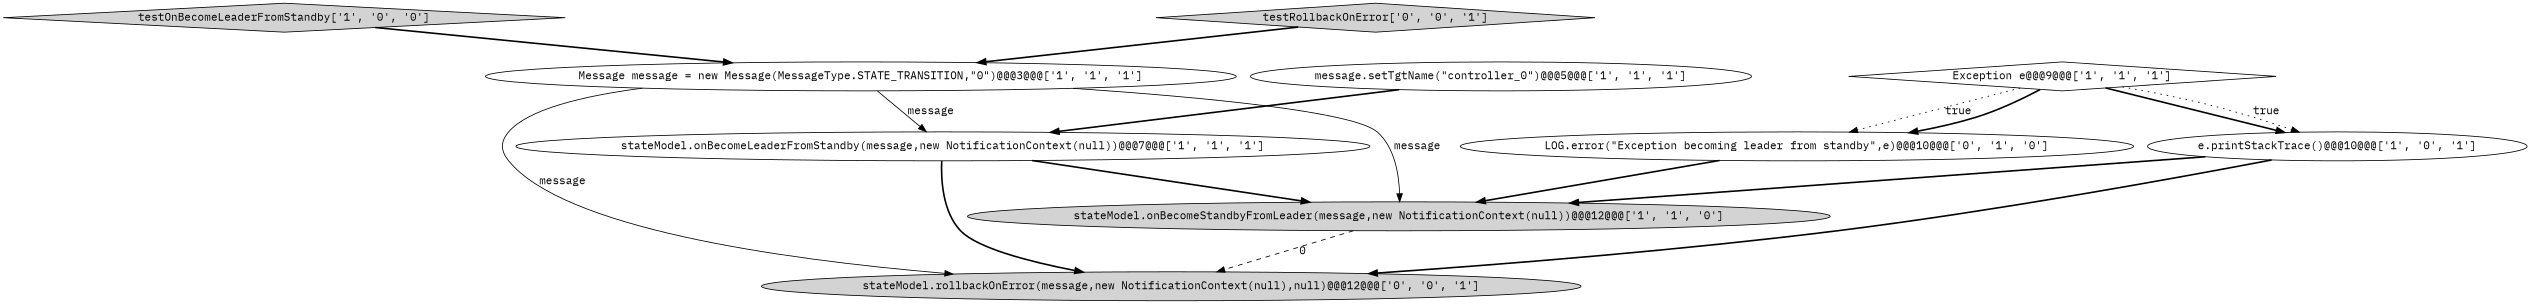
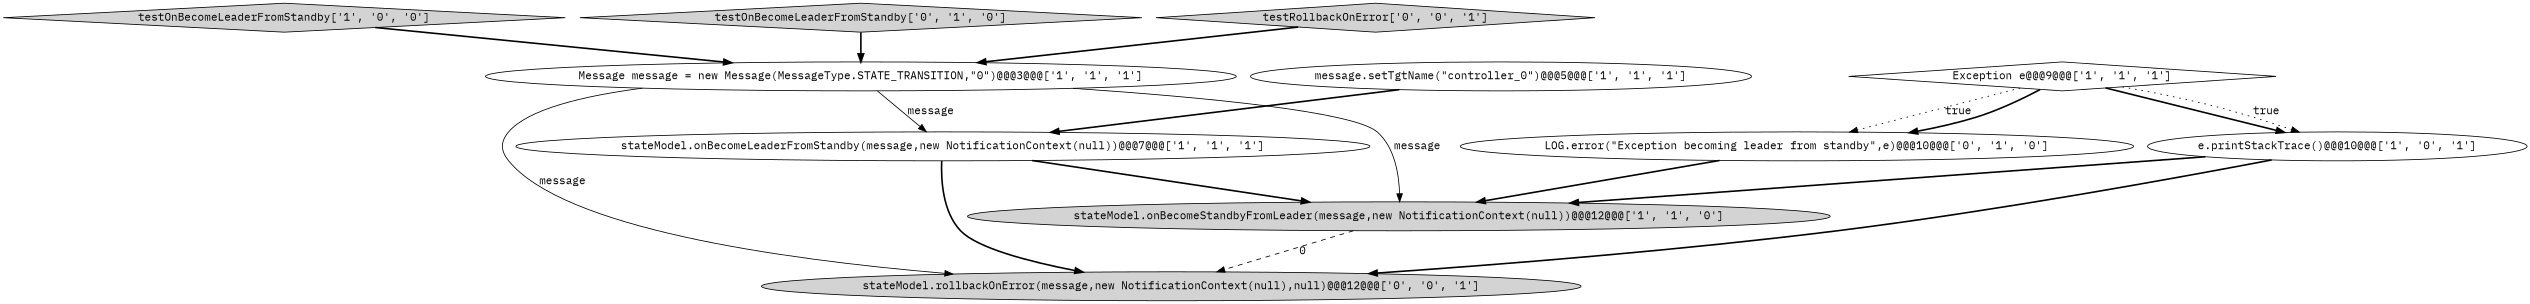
node "testOnBecomeLeaderFromStandby['0', '1', '0']": added
